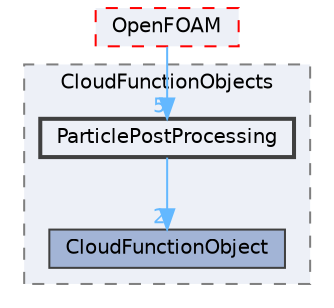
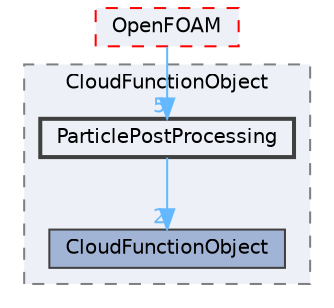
cluster "CloudFunctionObjects": label "CloudFunctionObjects" -> "CloudFunctionObject"
